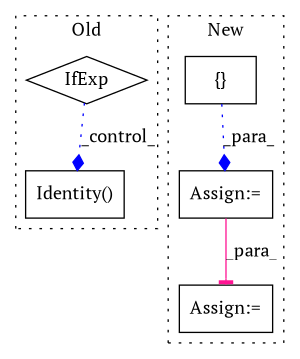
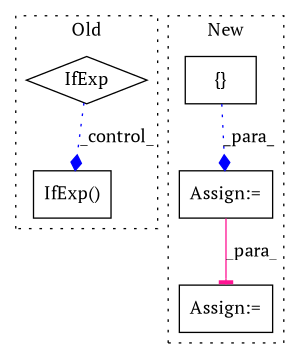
node "Identity()": label "Identity()" -> "IfExp()"
